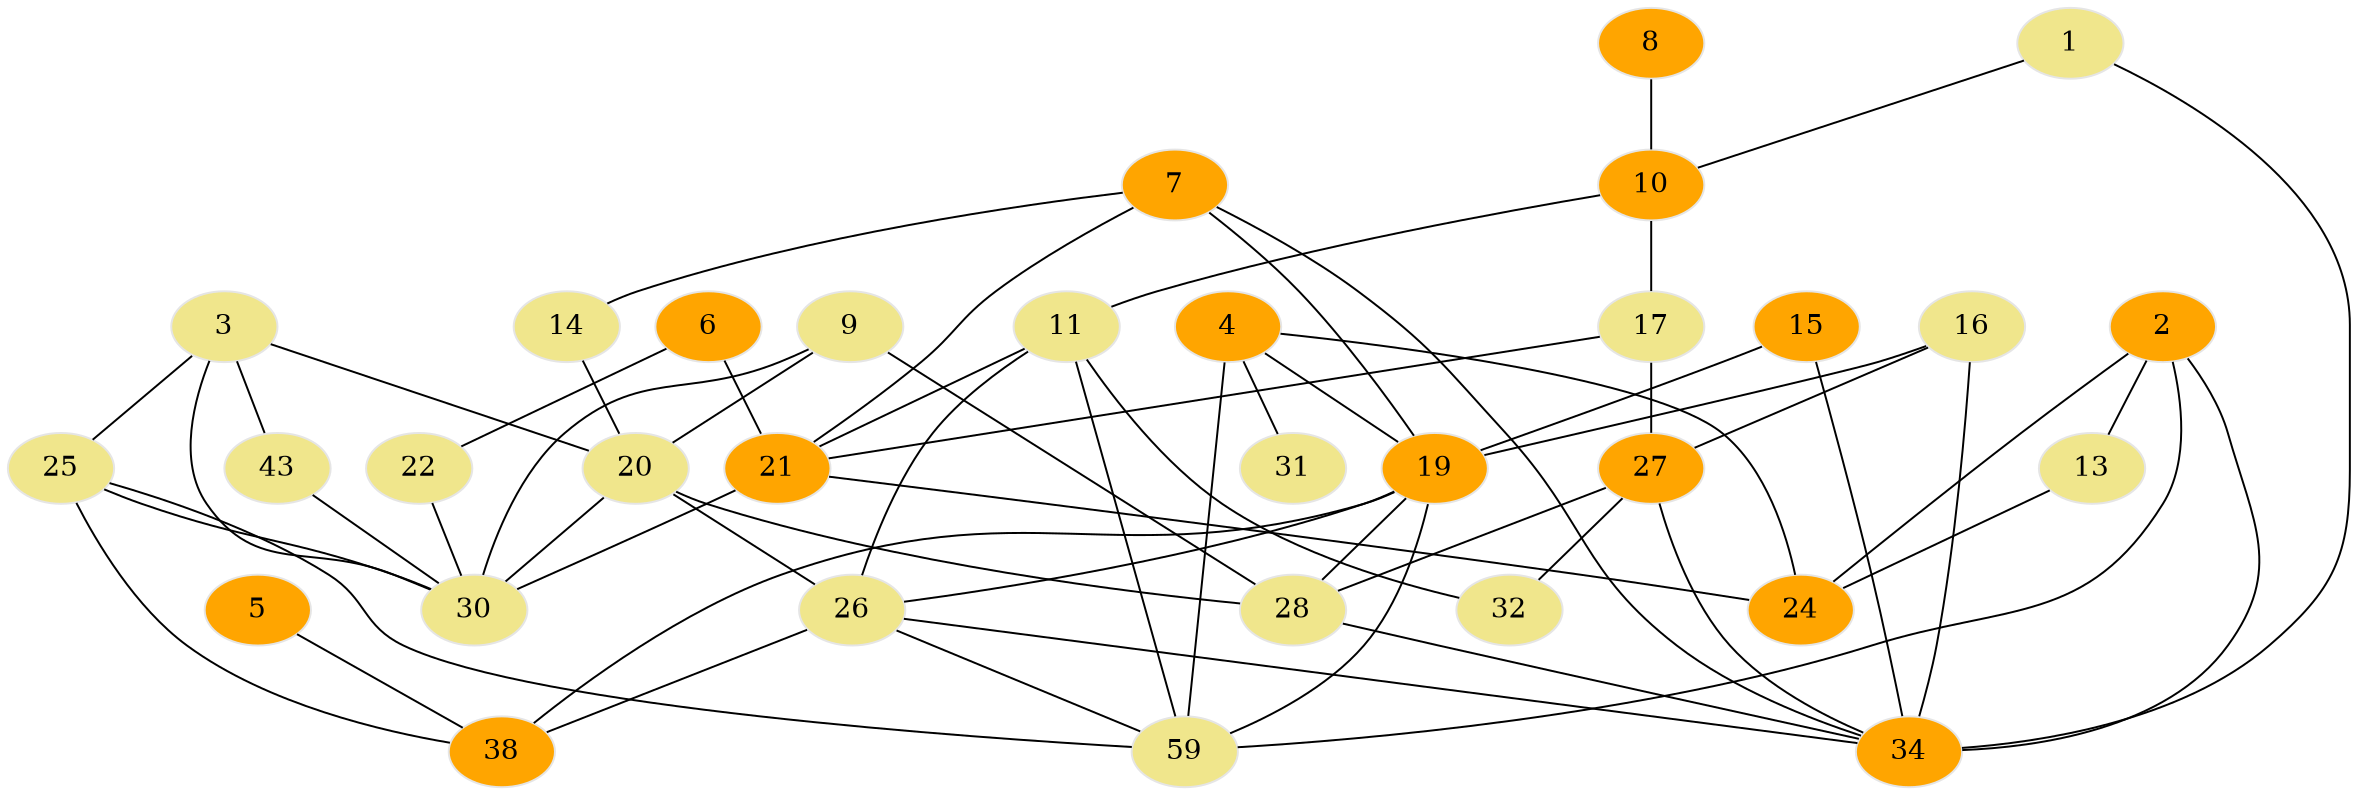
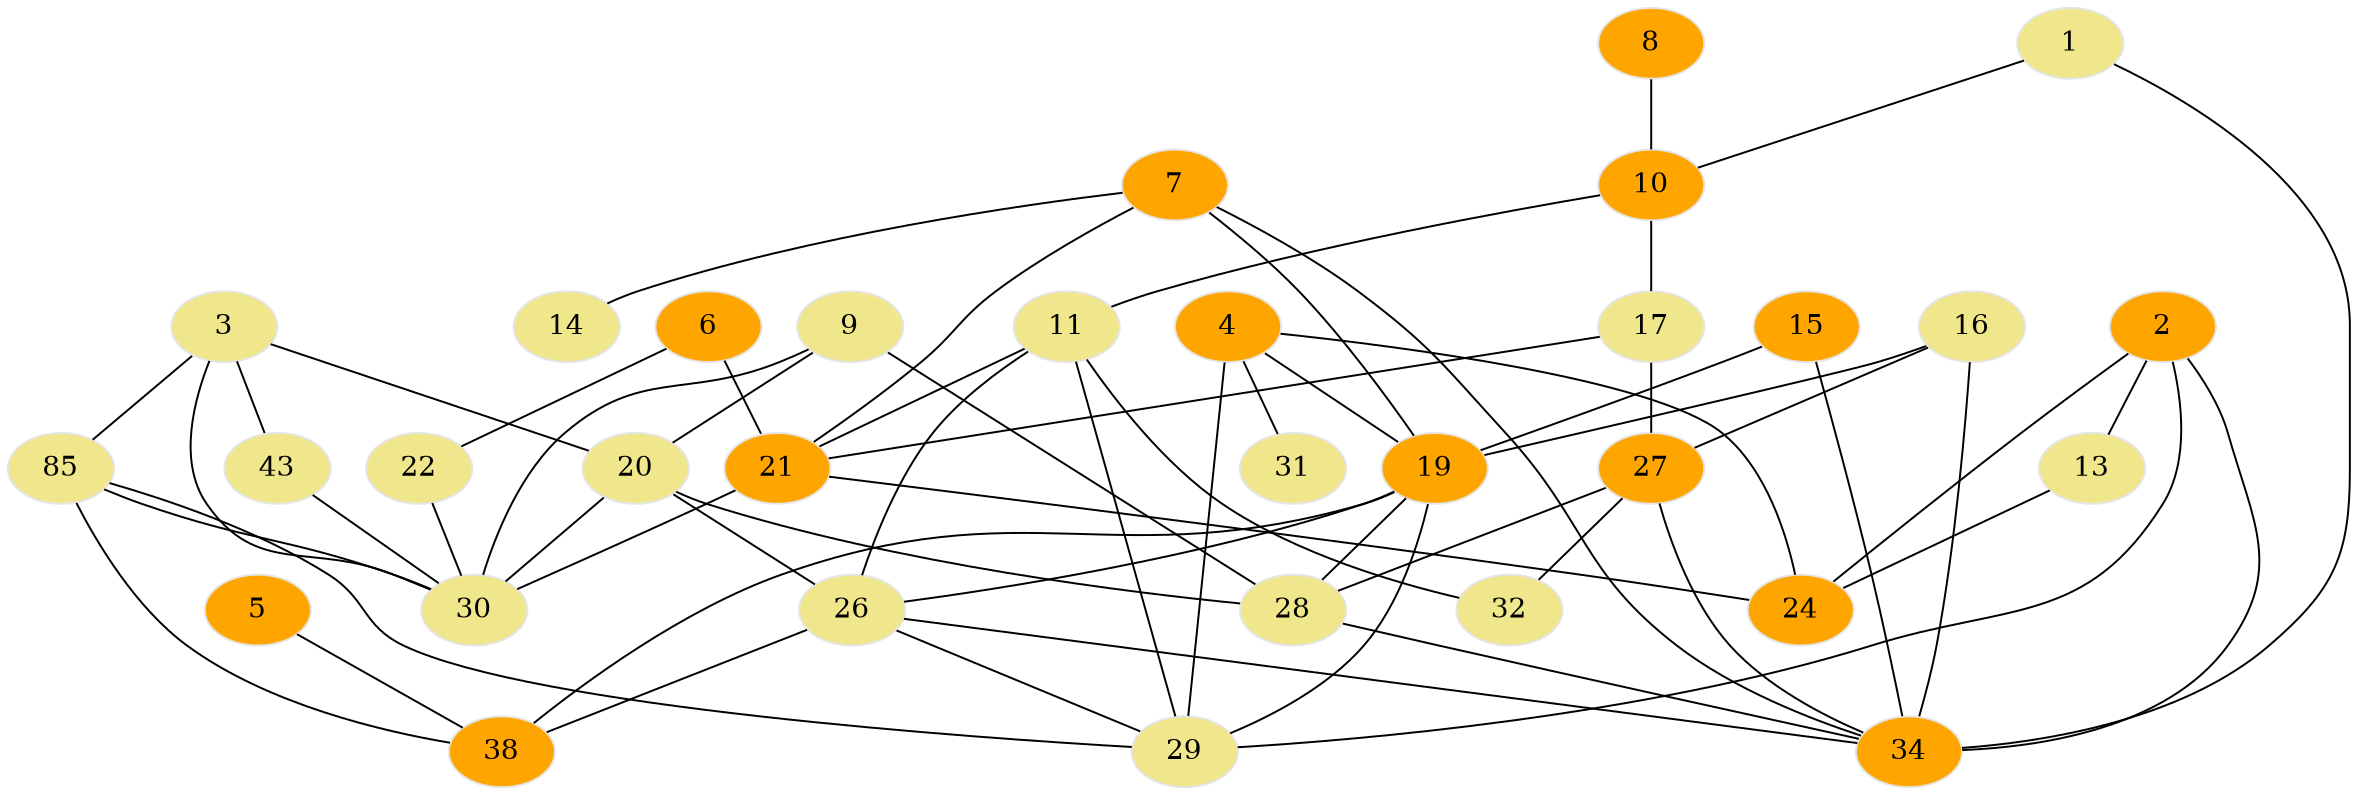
edge "14" -- "20": removed
node "25": label "25" -> "85"
node "59": label "59" -> "29"
